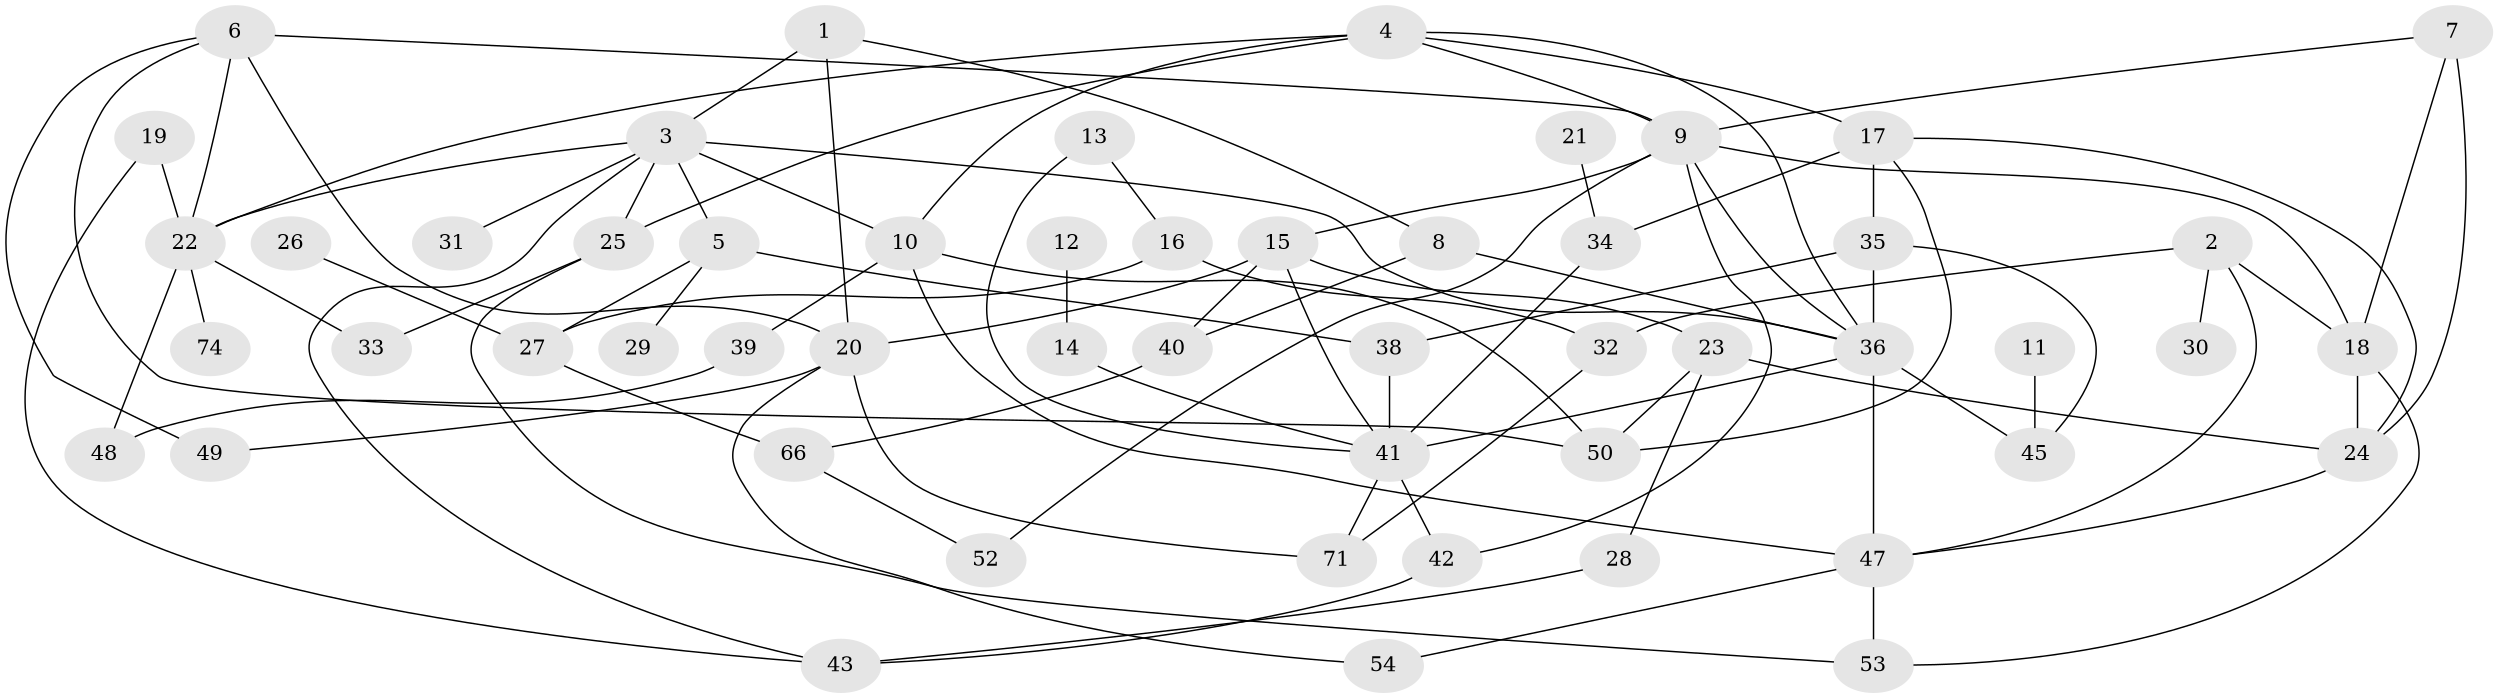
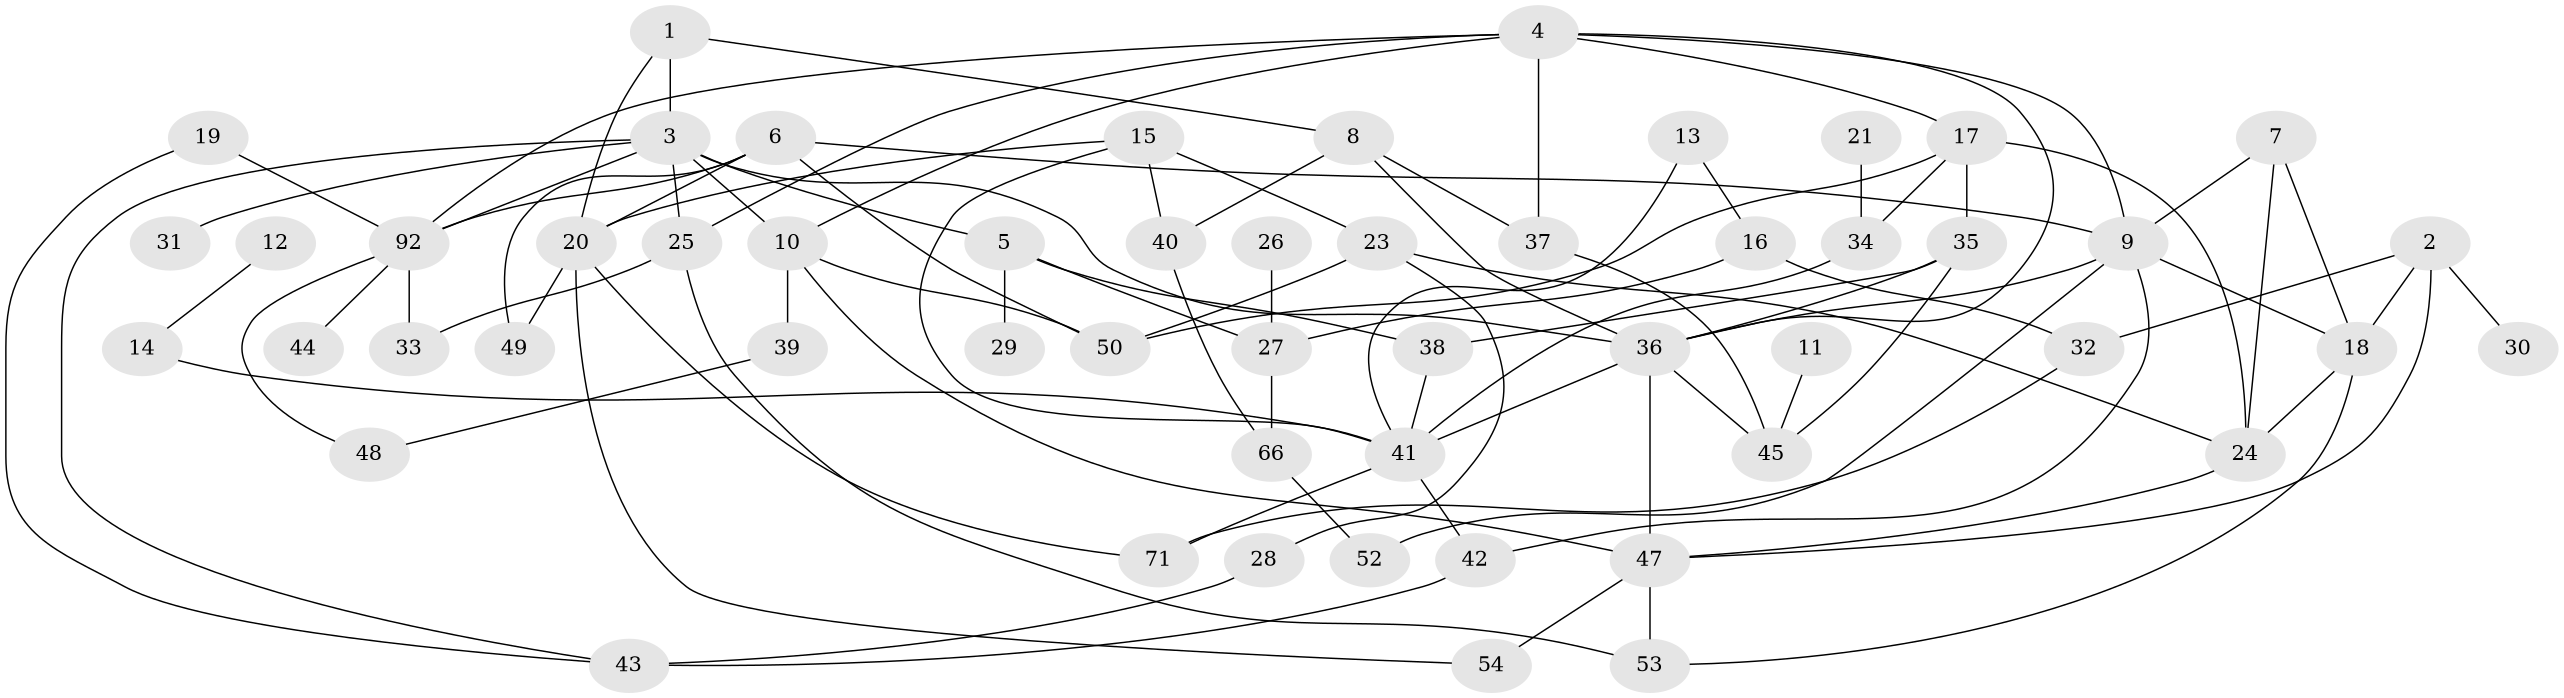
edge "9" -- "15": removed
node "22": label "22" -> "92"
node "37": added
node "74": label "74" -> "44"
